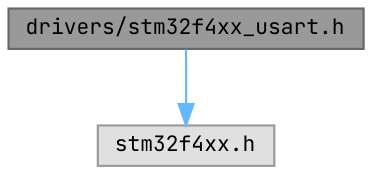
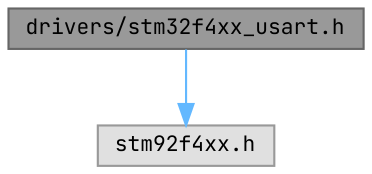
node "stm32f4xx.h": label "stm32f4xx.h" -> "stm92f4xx.h"
